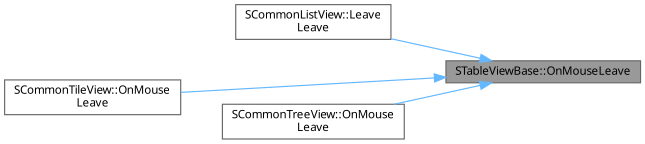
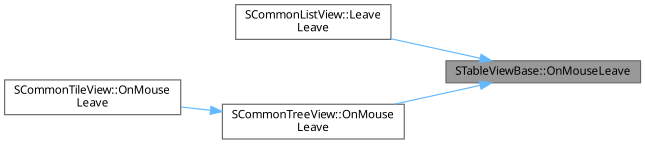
edge "SCommonTileView::OnMouse Leave" -> "STableViewBase::OnMouseLeave": now "SCommonTileView::OnMouse Leave" -> "SCommonTreeView::OnMouse Leave"
